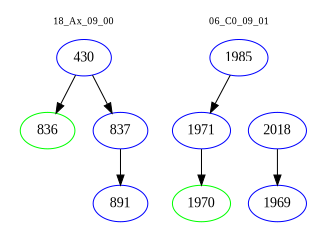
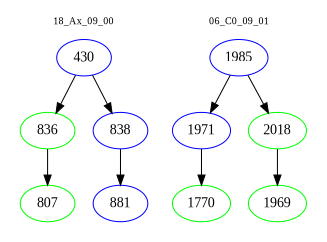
edge "1985" -> "2018": added
node "837": label "837" -> "838"
node "2018": color blue -> green
node "807": added
node "891": label "891" -> "881"
node "1970": label "1970" -> "1770"
node "1969": color blue -> green
